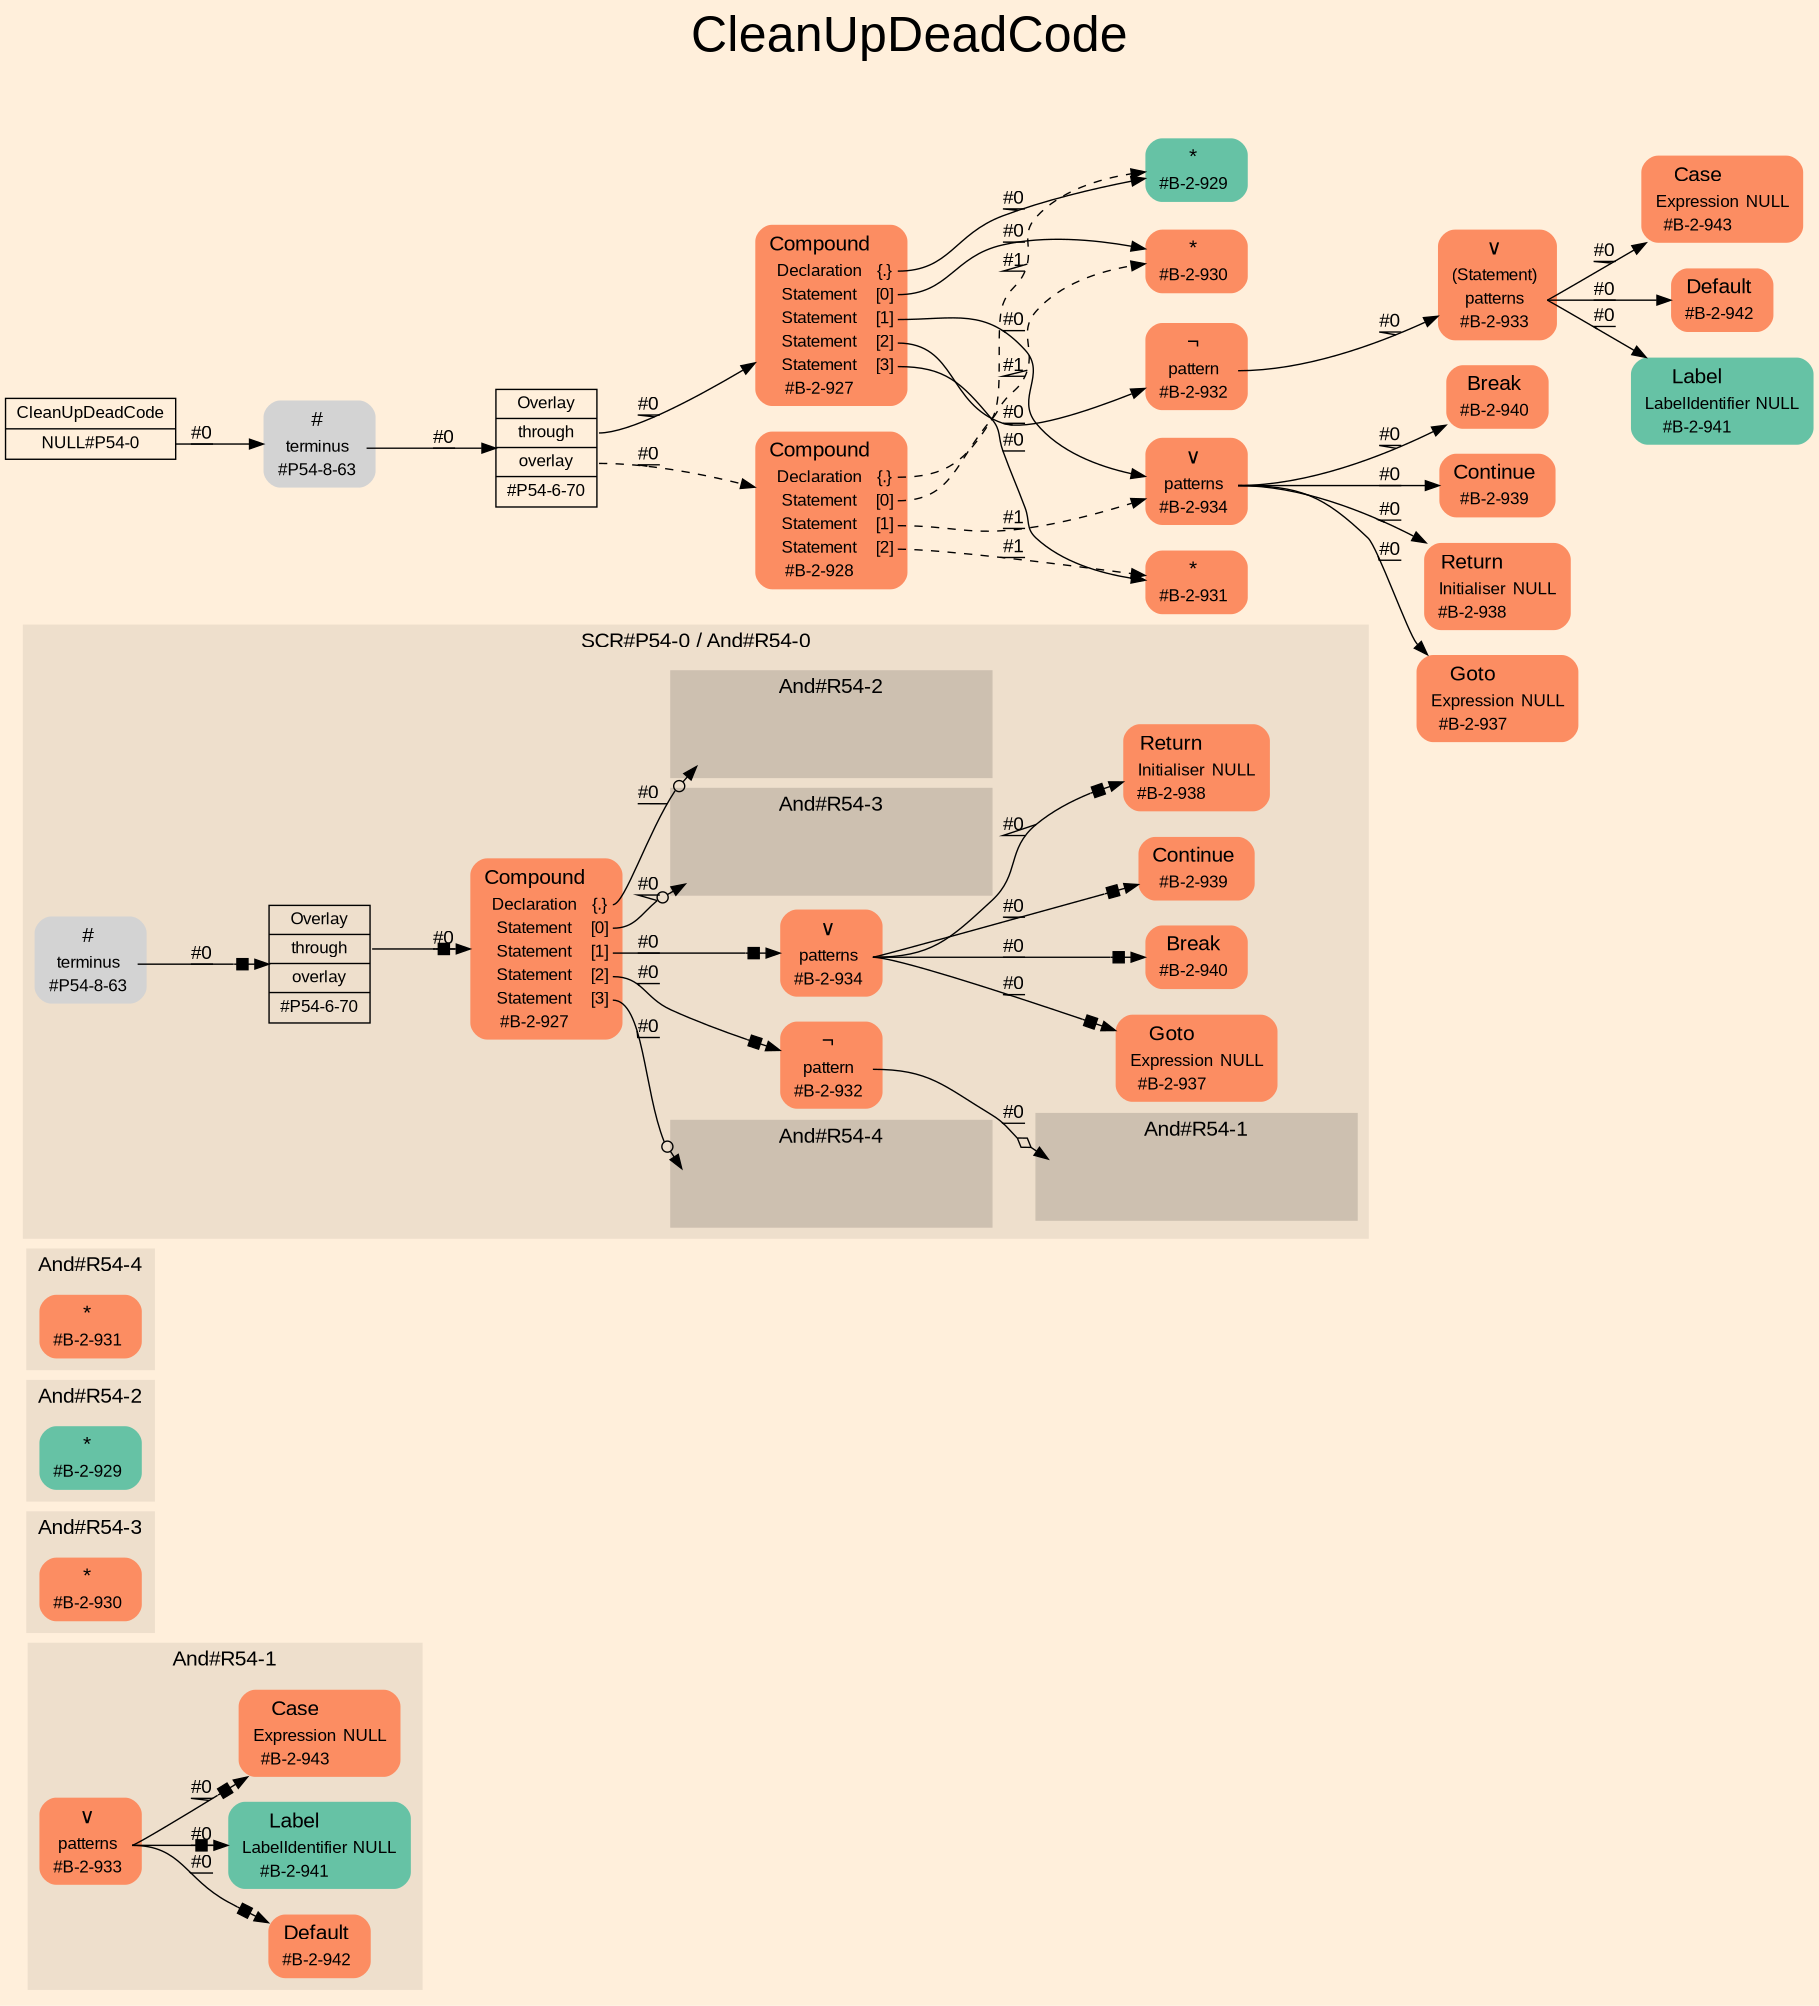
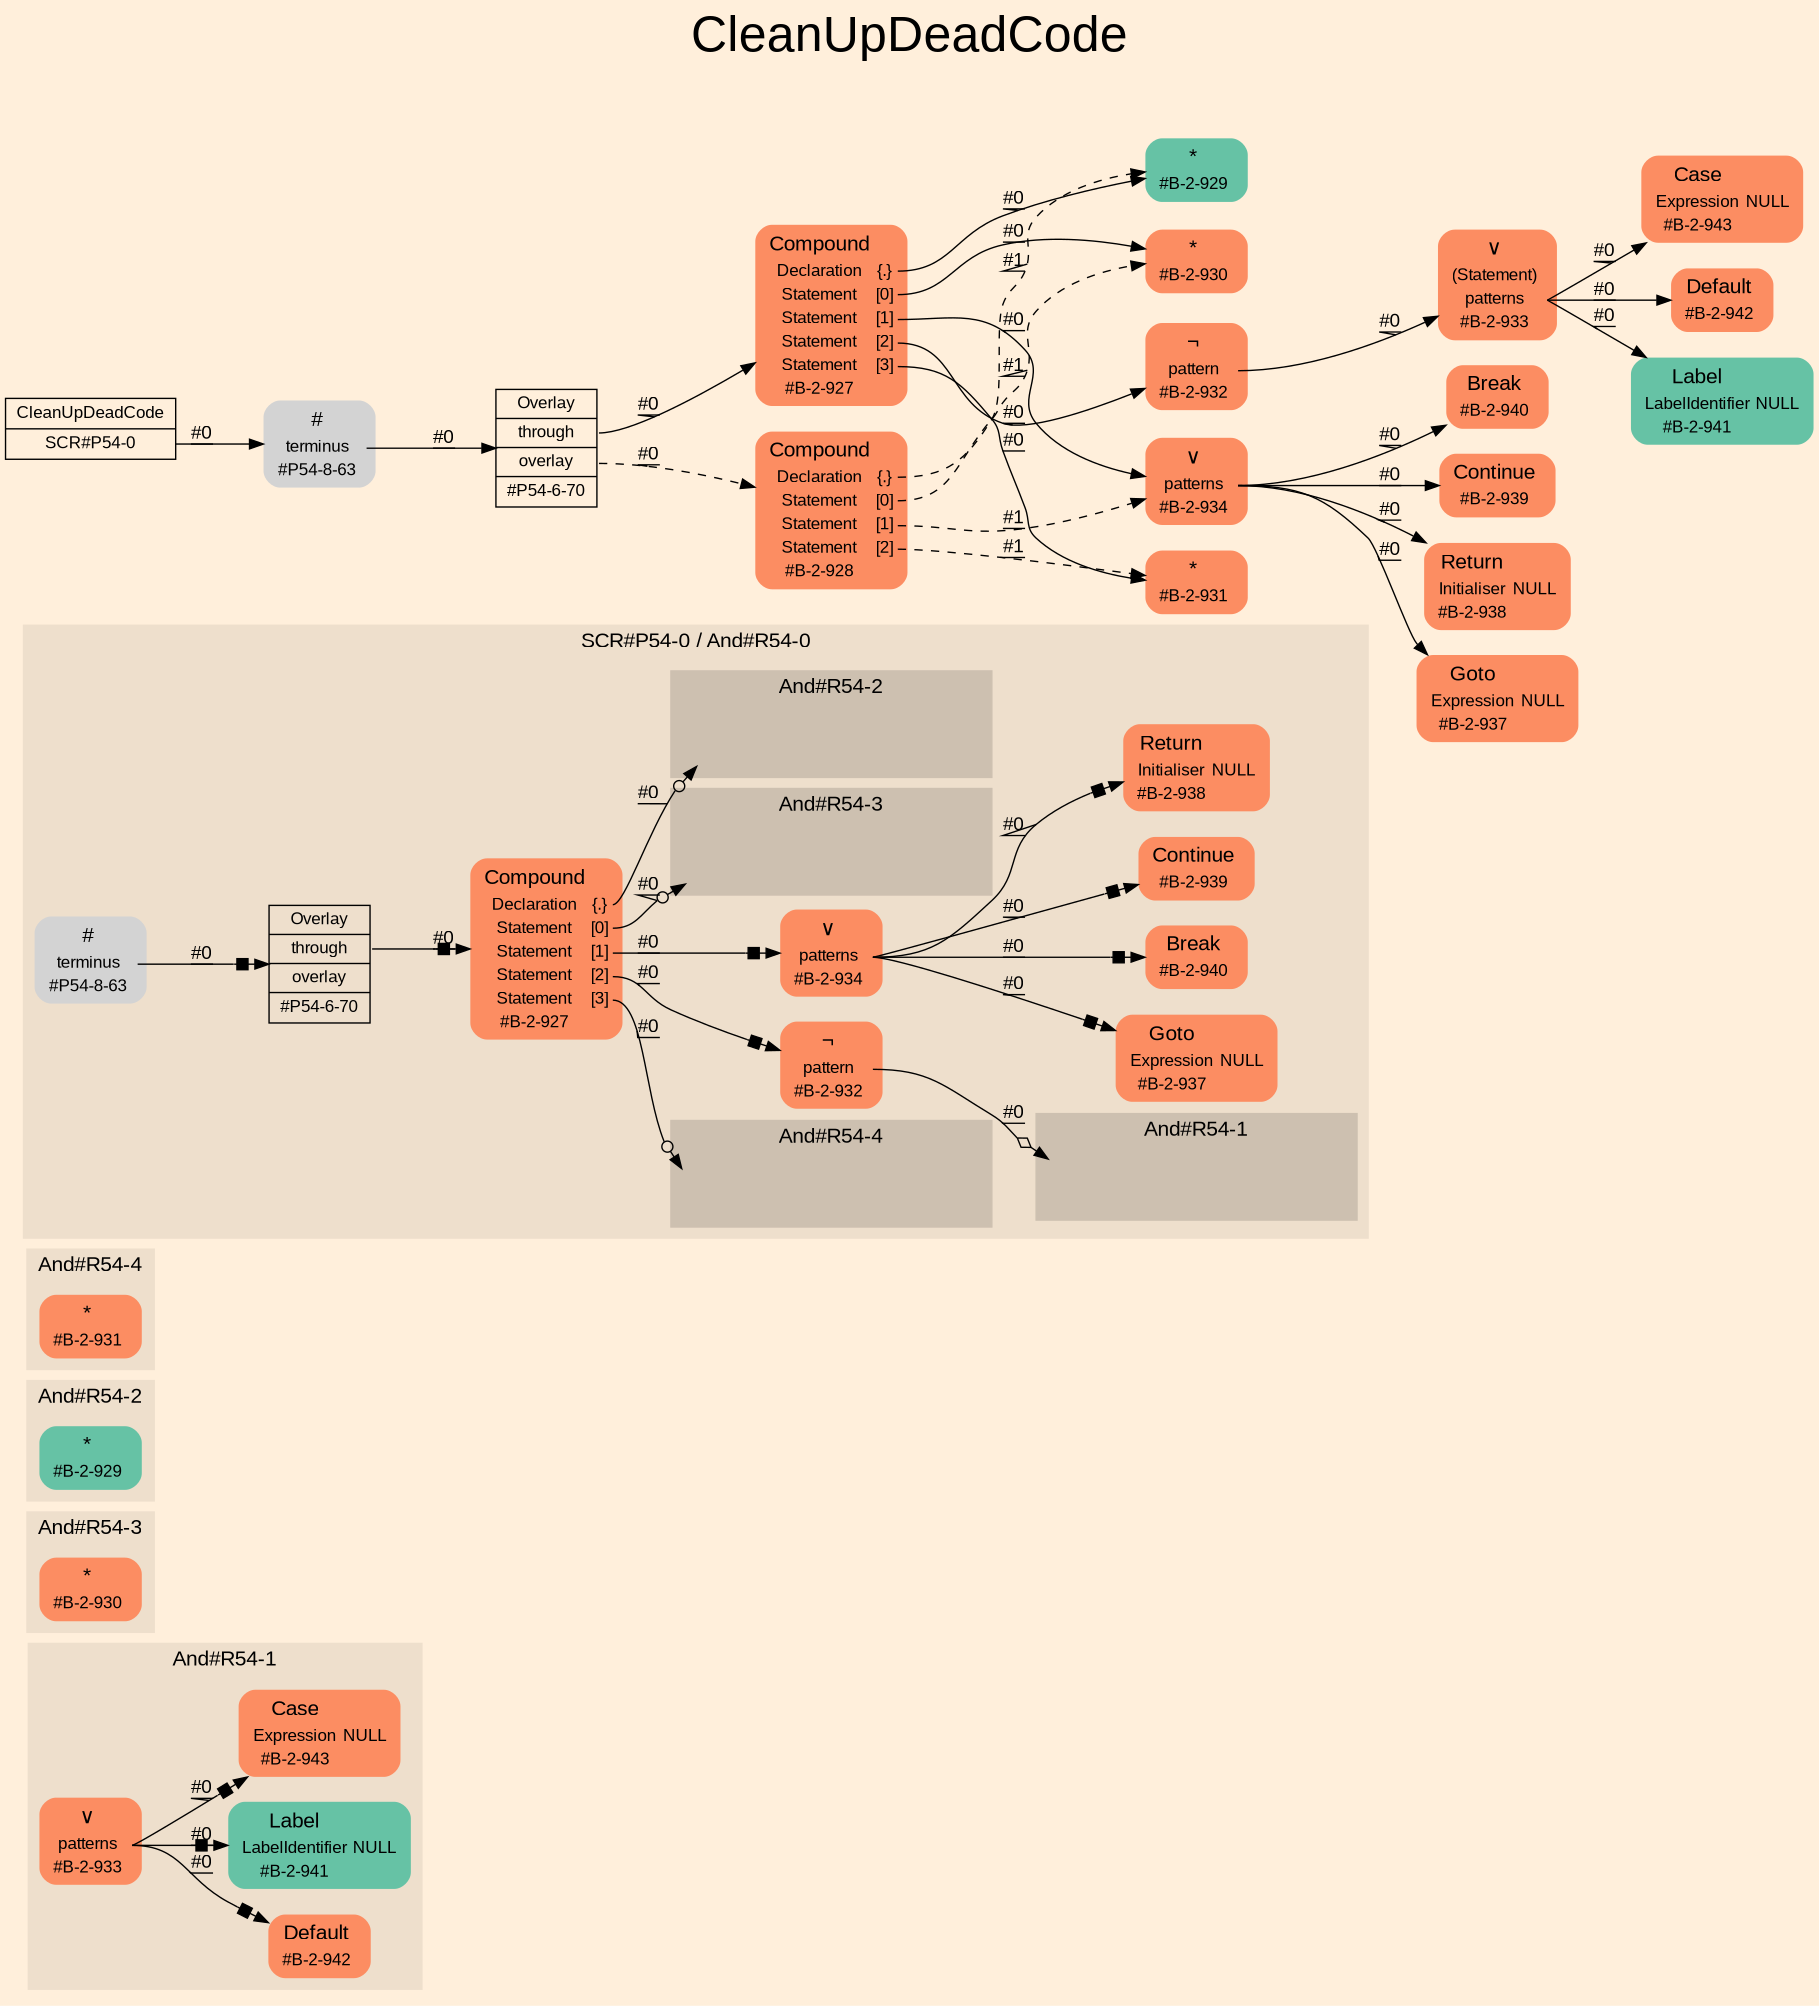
node "CleanUpDeadCode": text "NULL#P54-0" -> "SCR#P54-0"
